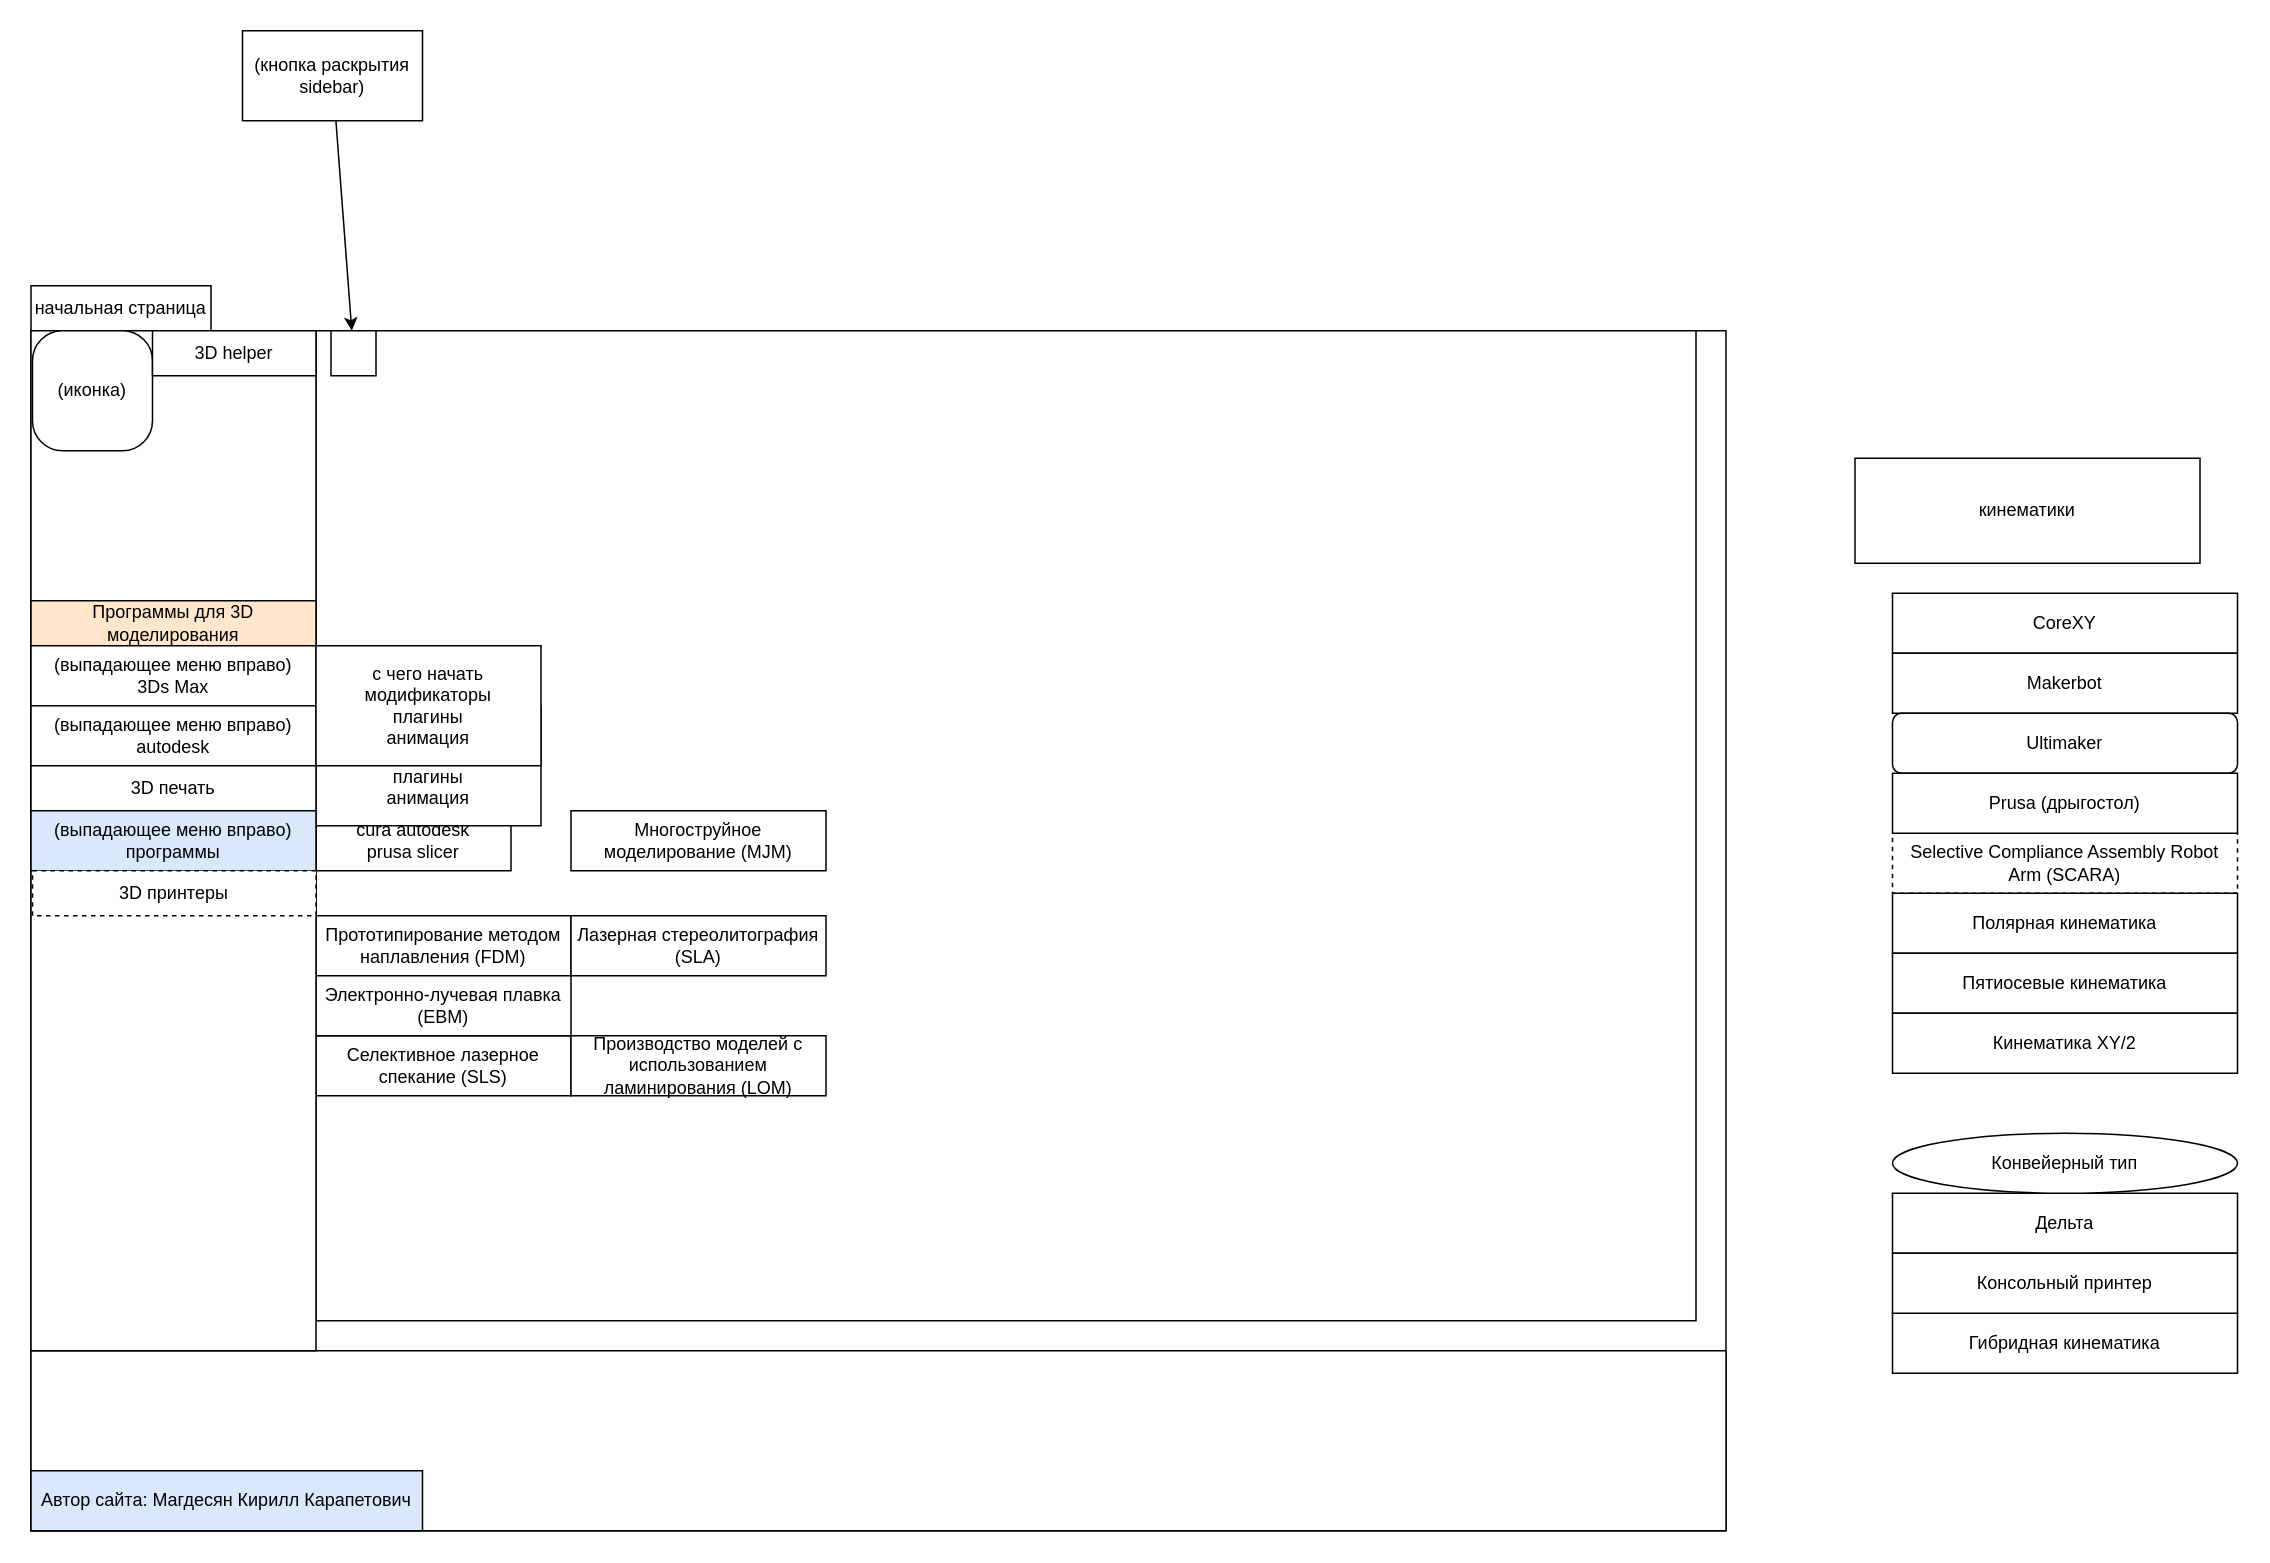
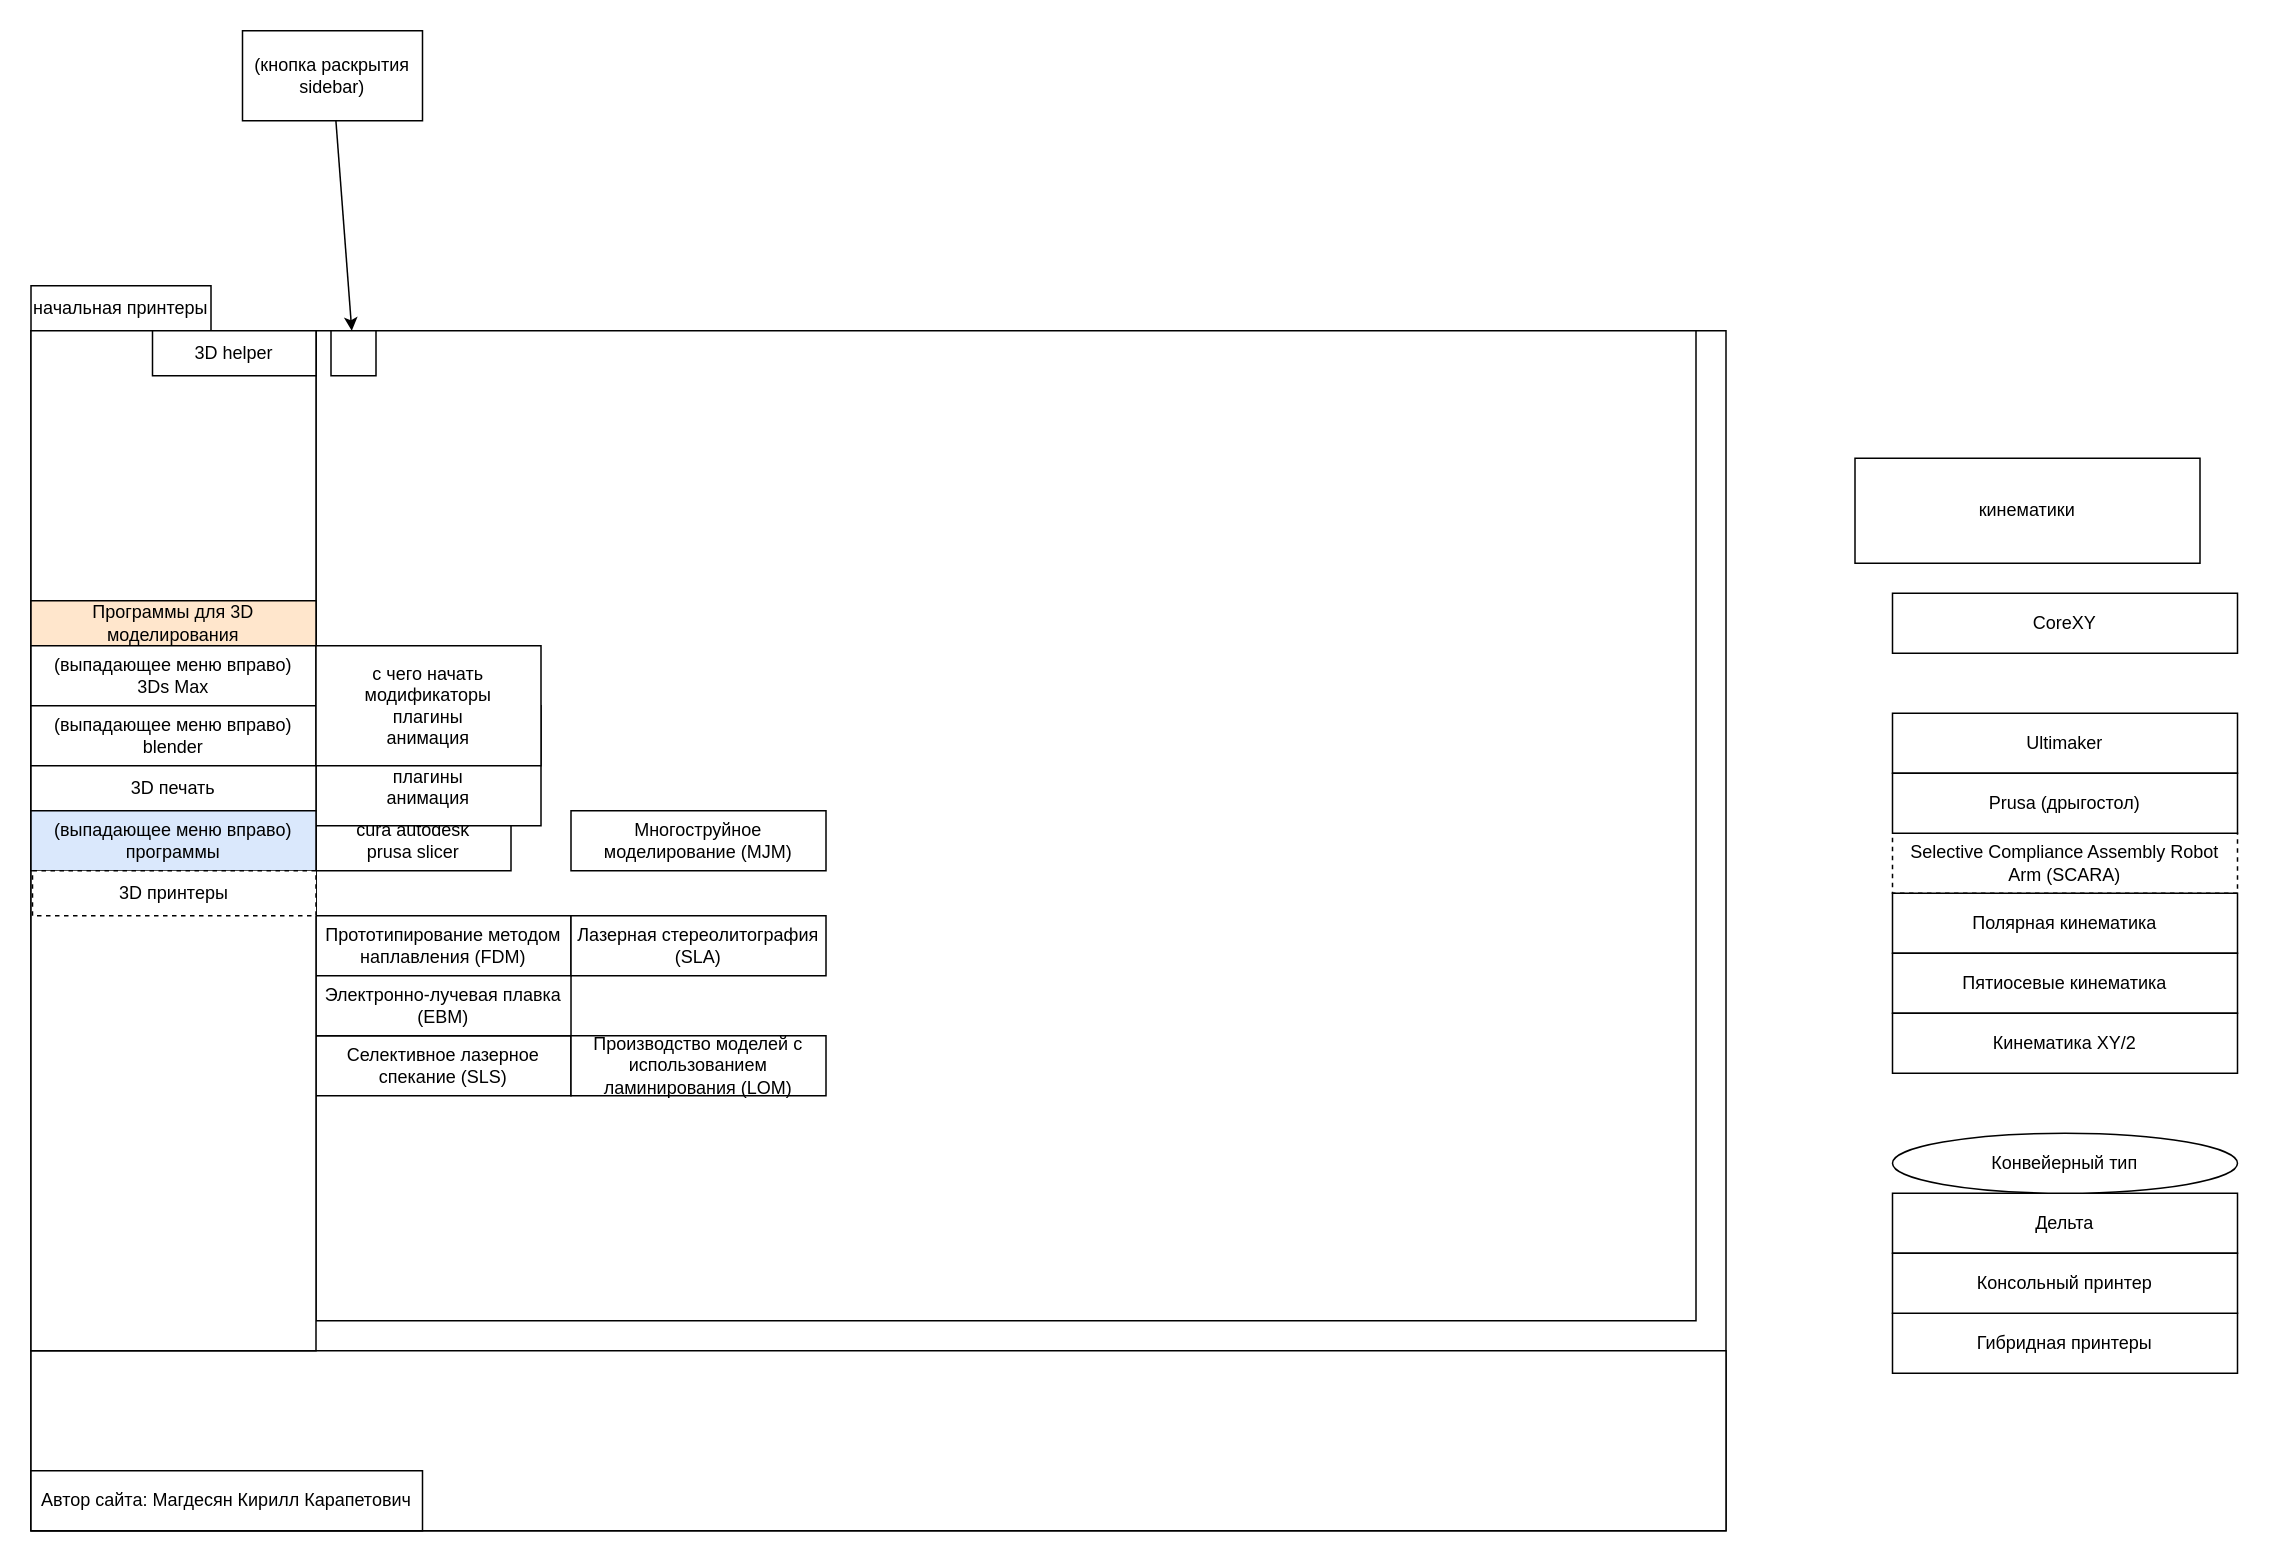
node "начальная страница": label "начальная страница" -> "начальная принтеры"
node "(иконка)": removed
node "Makerbot": removed
node "(выпадающее меню вправо) autodesk": label "(выпадающее меню вправо) autodesk" -> "(выпадающее меню вправо) blender"
node "Ultimaker": shape rounded rectangle -> rectangle
node "Гибридная кинематика": label "Гибридная кинематика" -> "Гибридная принтеры"
node "Автор сайта: Магдесян Кирилл Карапетович": fillcolor #dae8fc -> #ffffff
